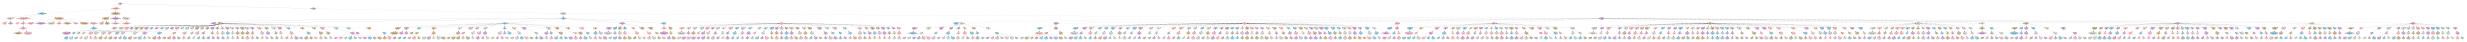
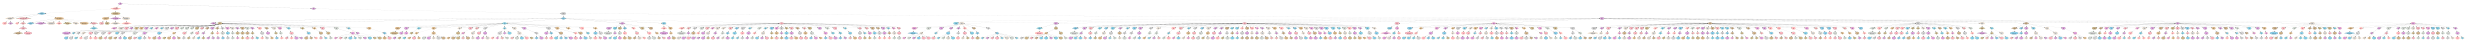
node "genre": fillcolor lightpink -> skyblue
